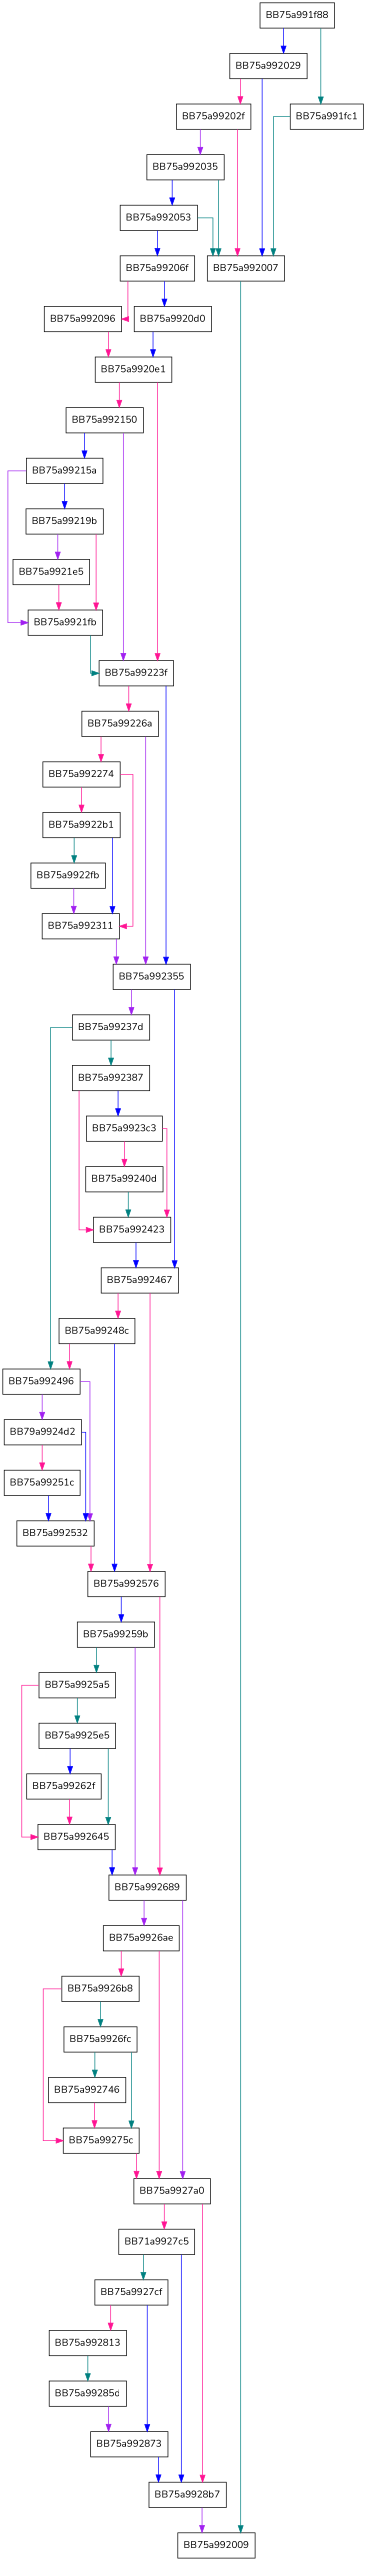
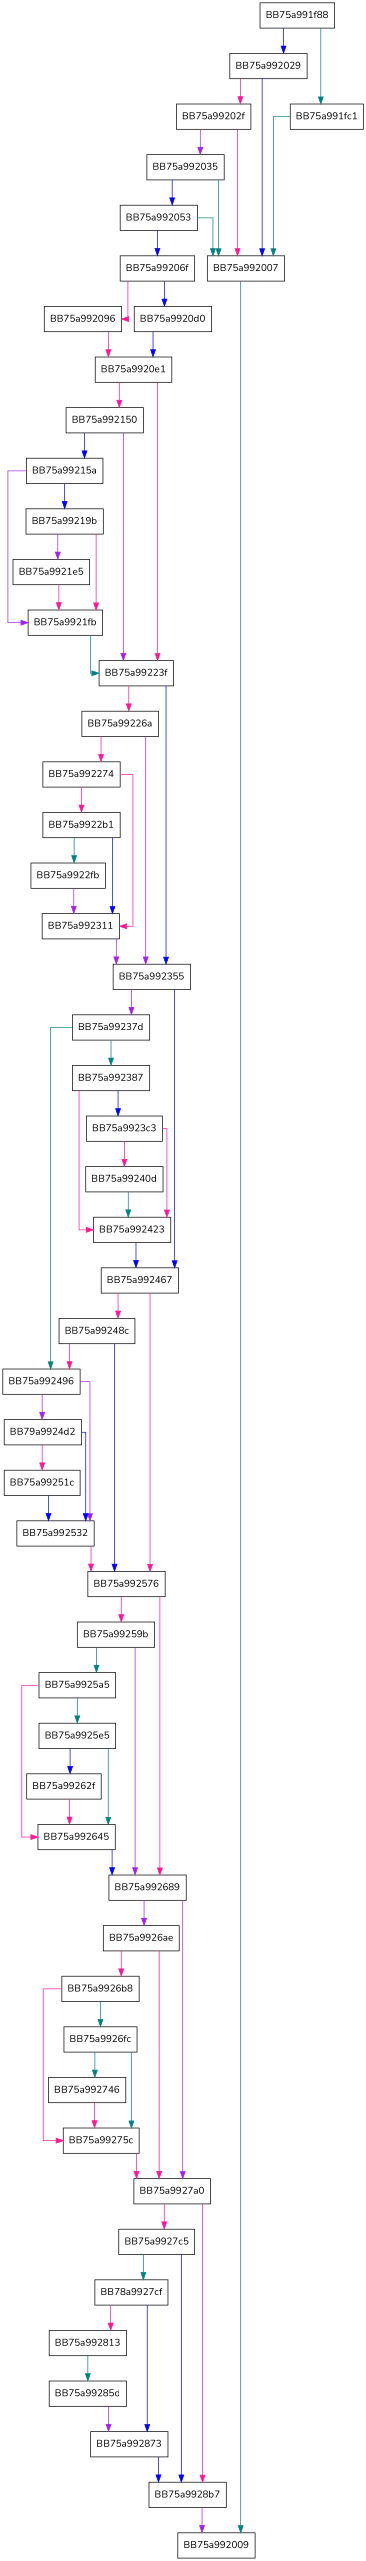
edge "BB75a992576" -> "BB75a99259b": color blue -> deeppink
node "BB71a9927c5": label "BB71a9927c5" -> "BB75a9927c5"
node "BB75a9927cf": label "BB75a9927cf" -> "BB78a9927cf"
